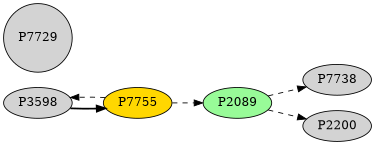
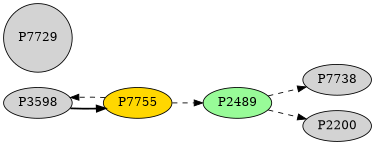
node "P2089": label "P2089" -> "P2489"
